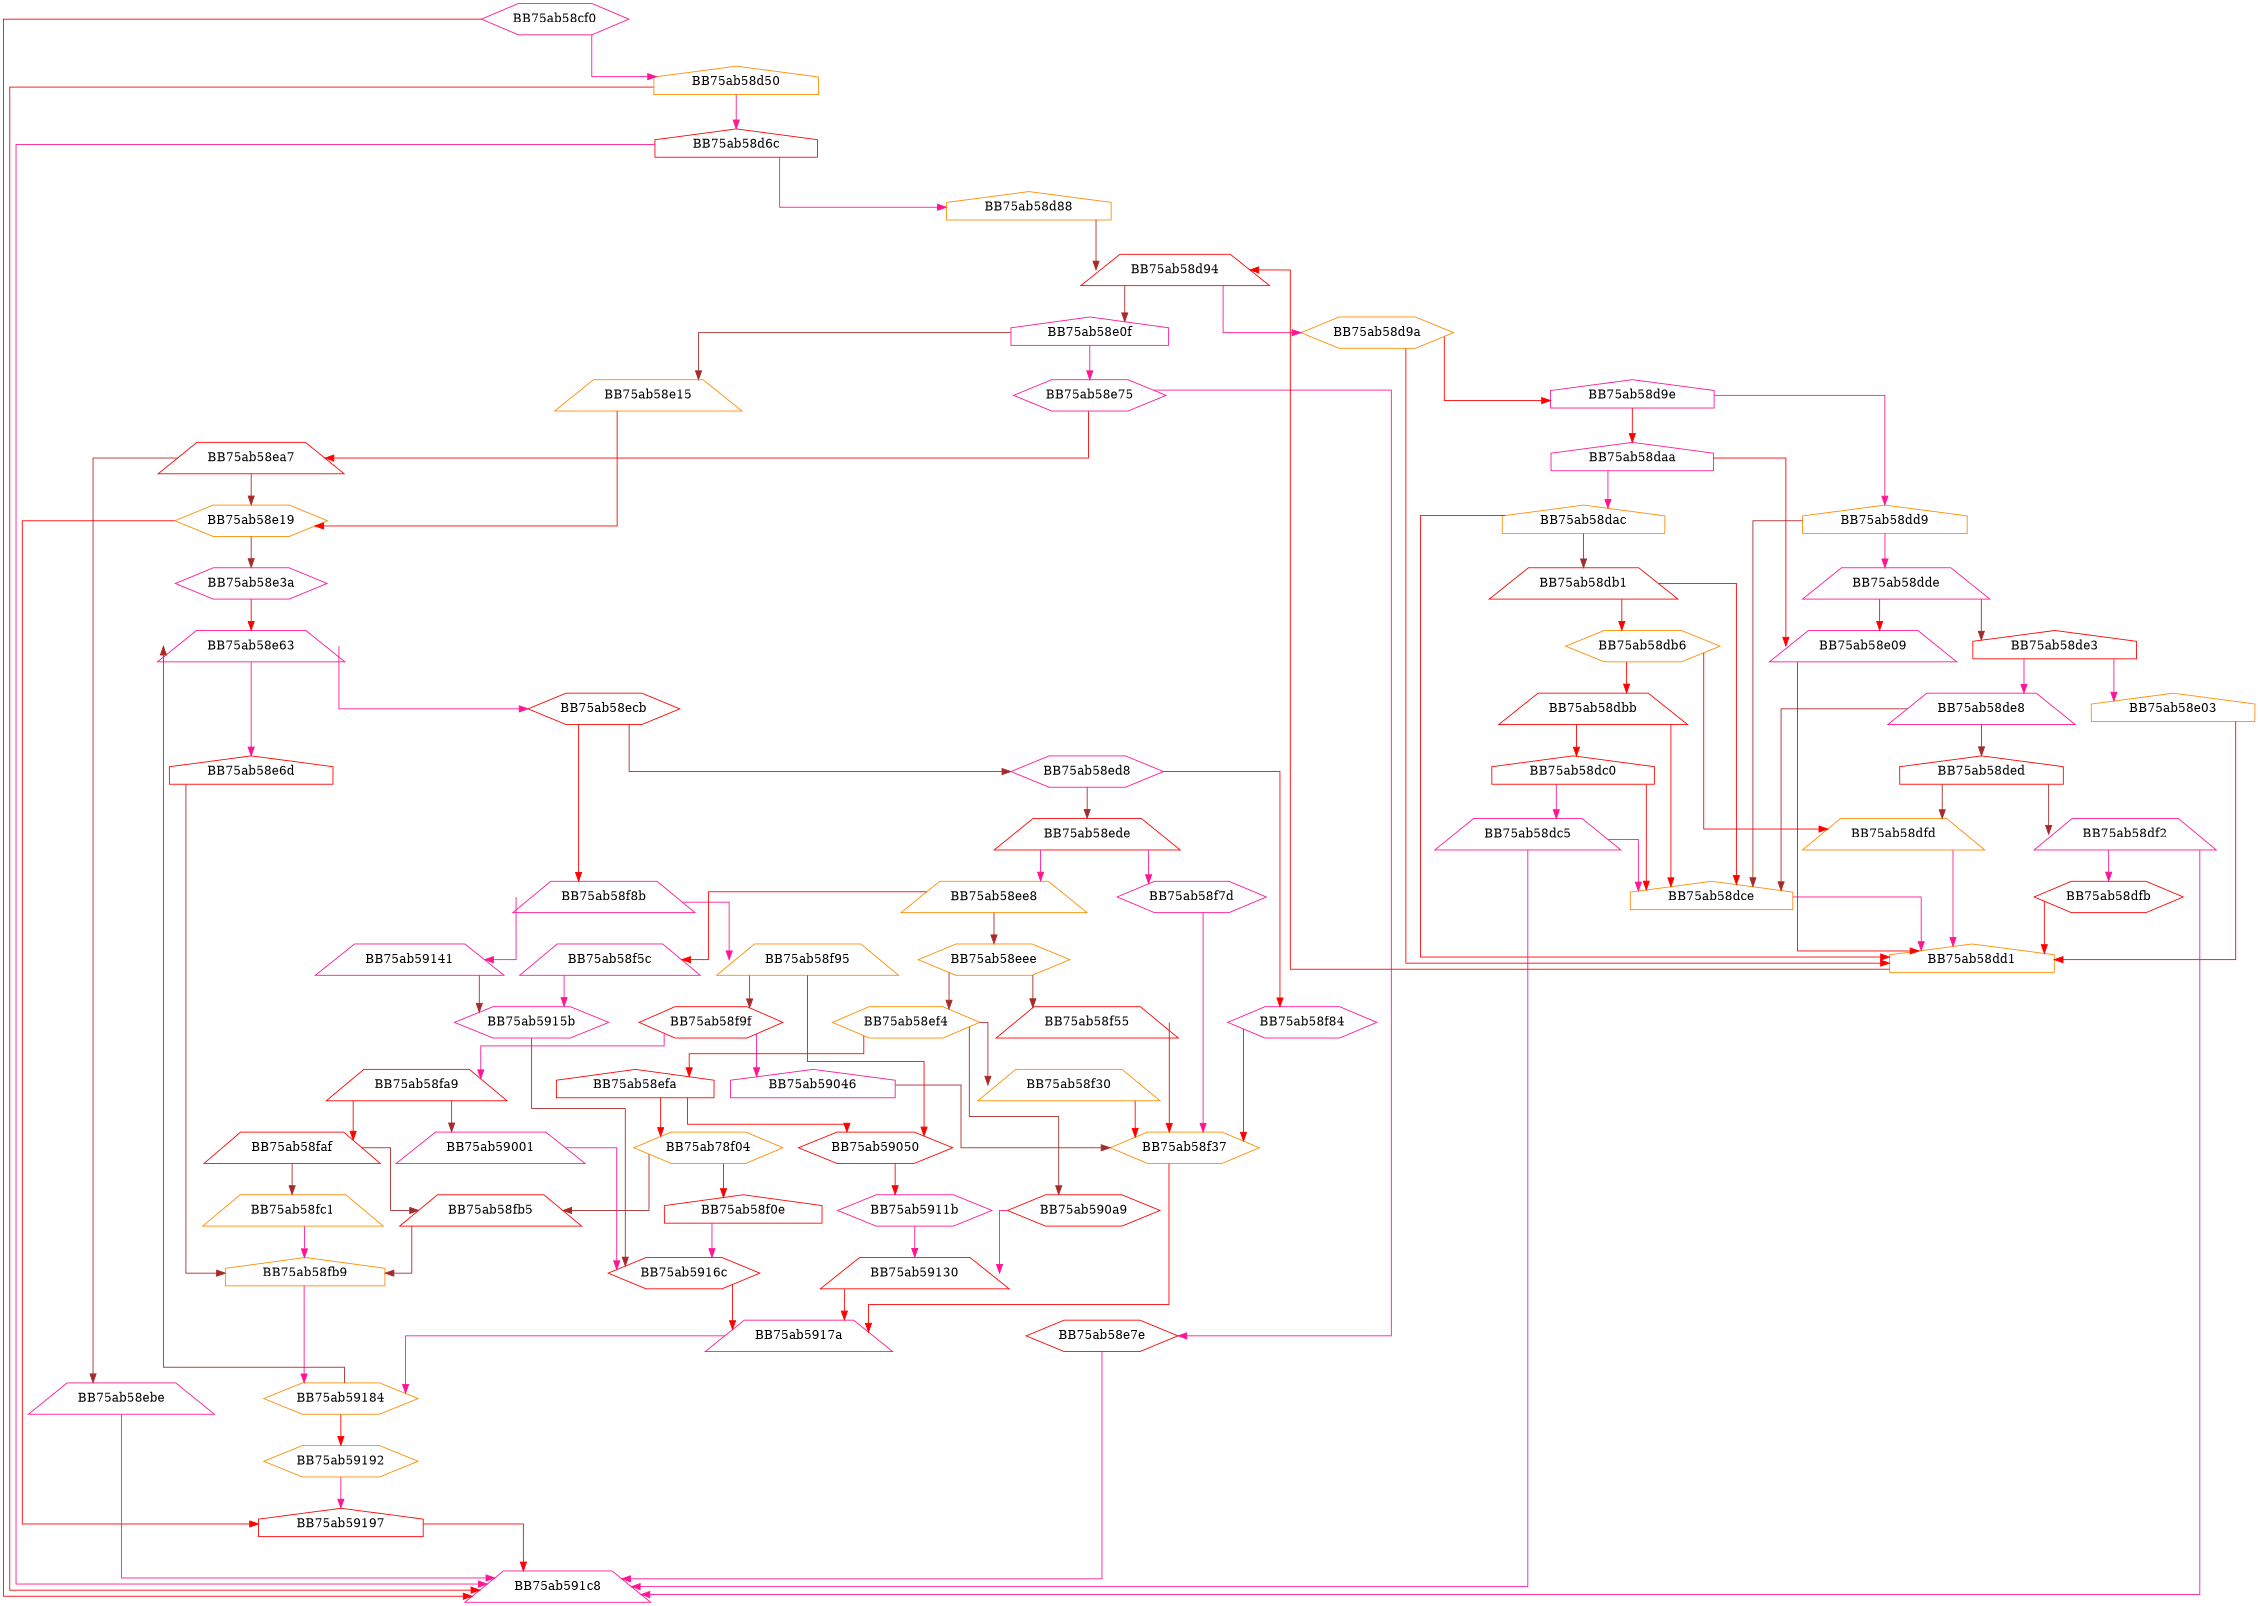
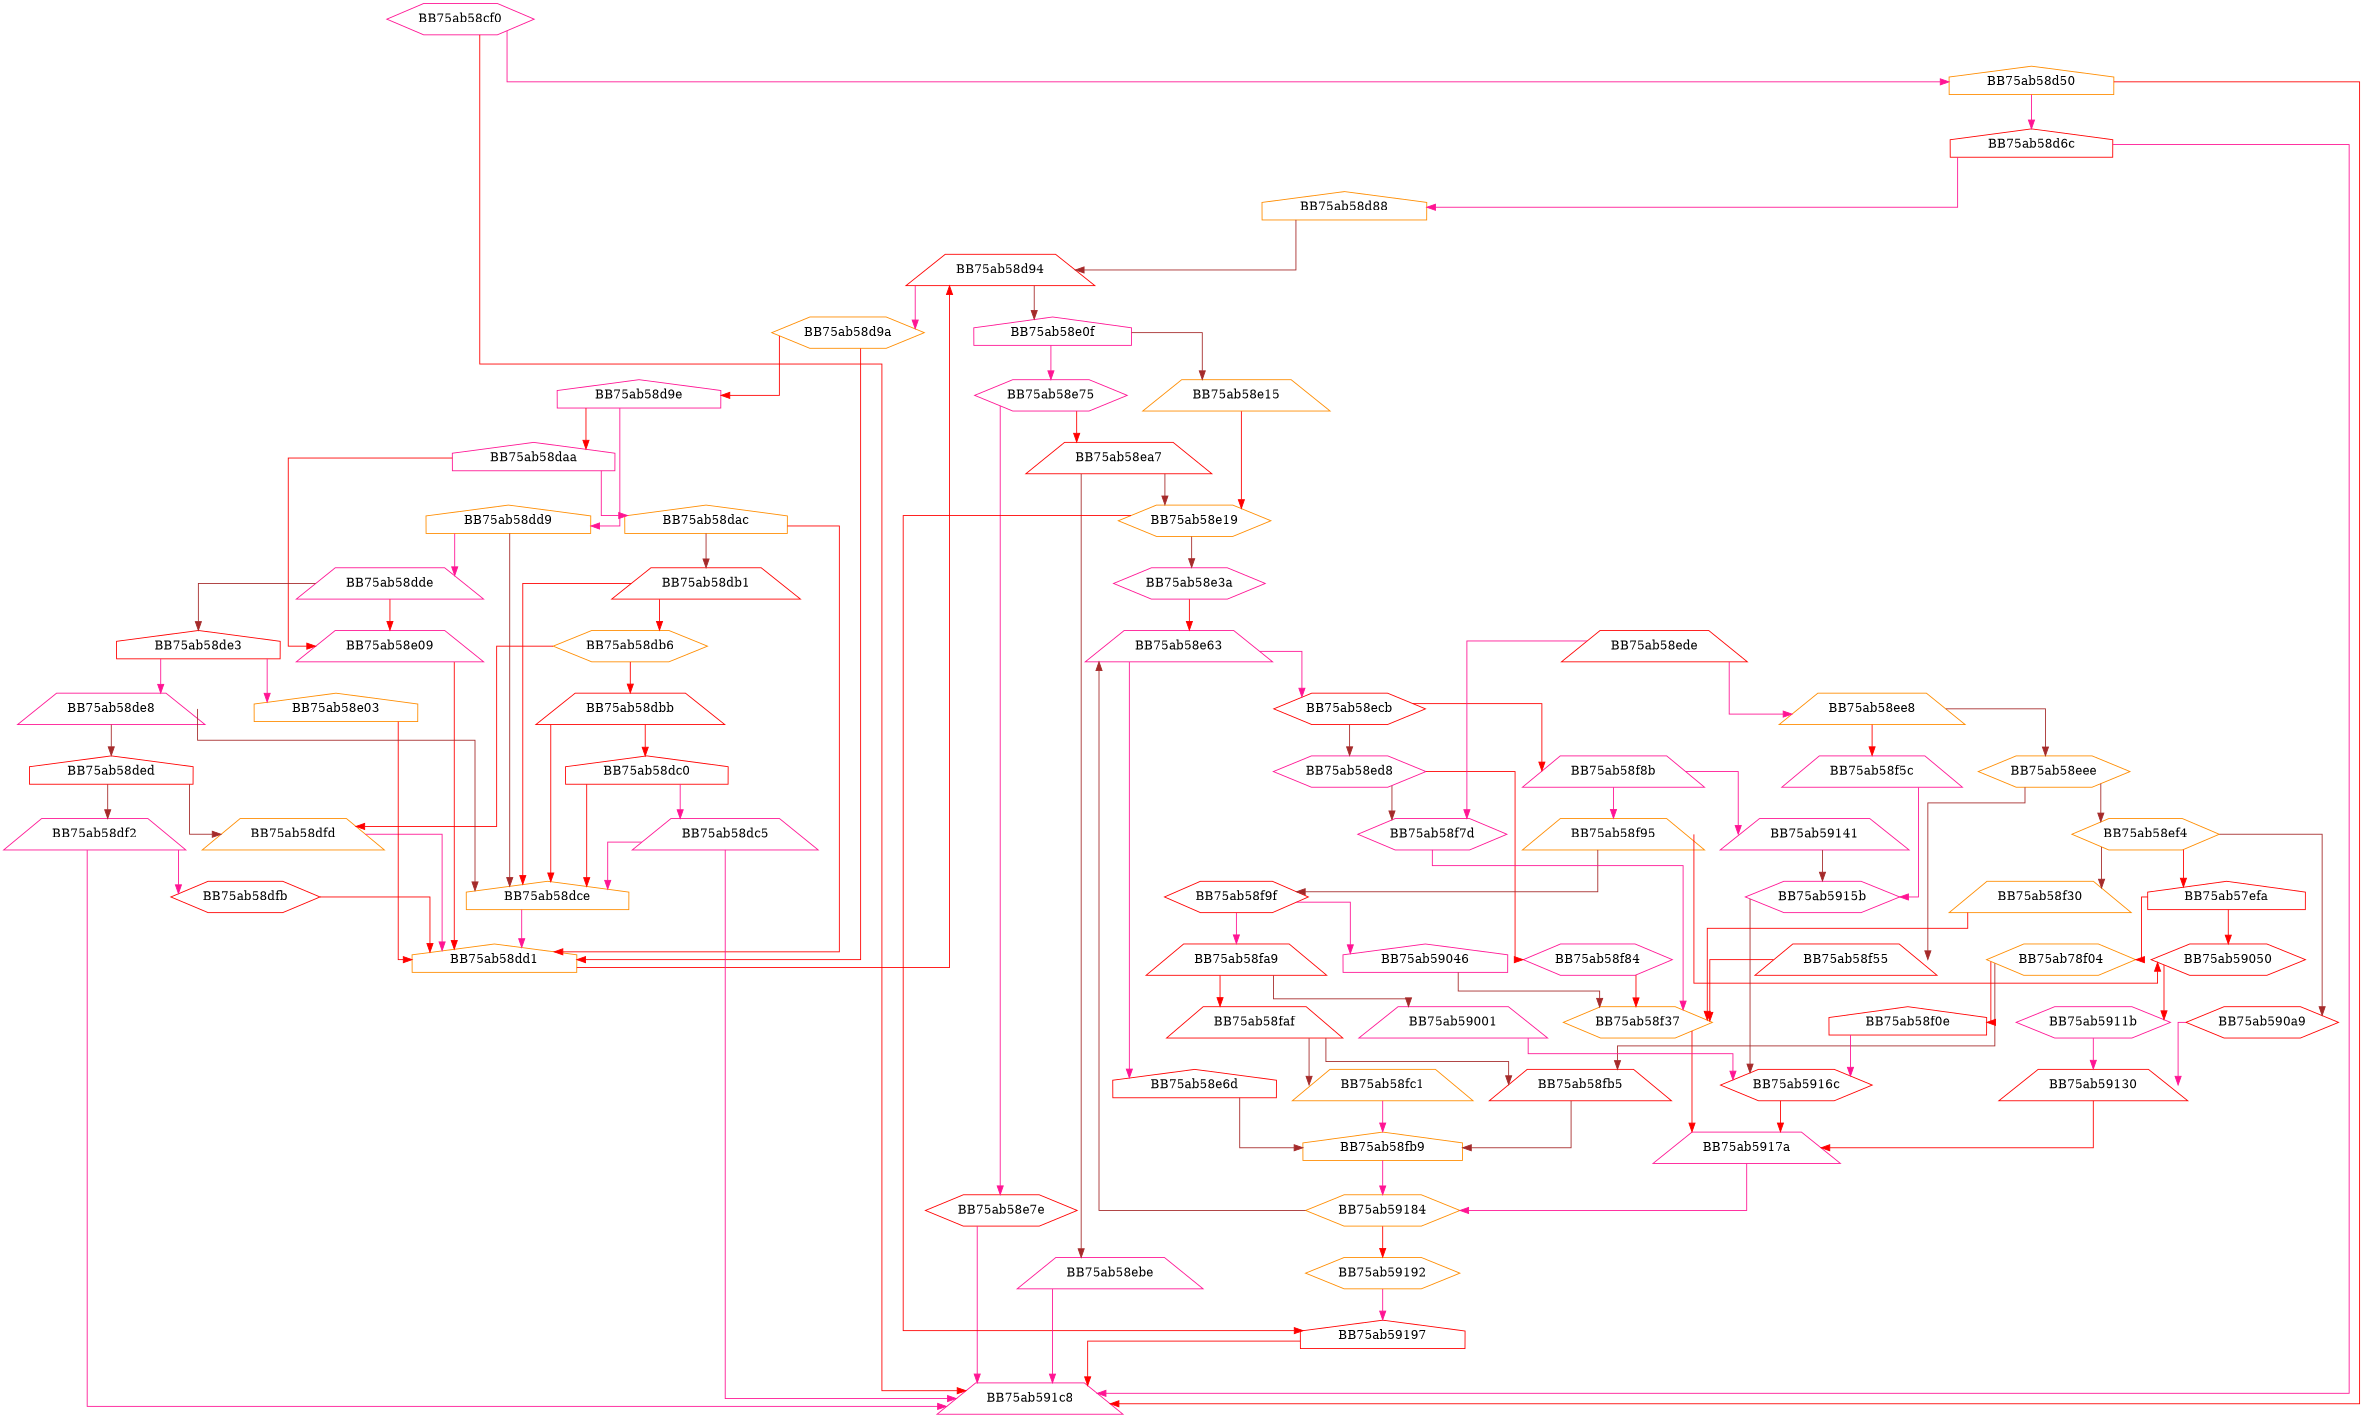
edge "BB75ab58ed8" -> "BB75ab58ede": now "BB75ab58ed8" -> "BB75ab58f7d"
node "BB75ab58efa": label "BB75ab58efa" -> "BB75ab57efa"
